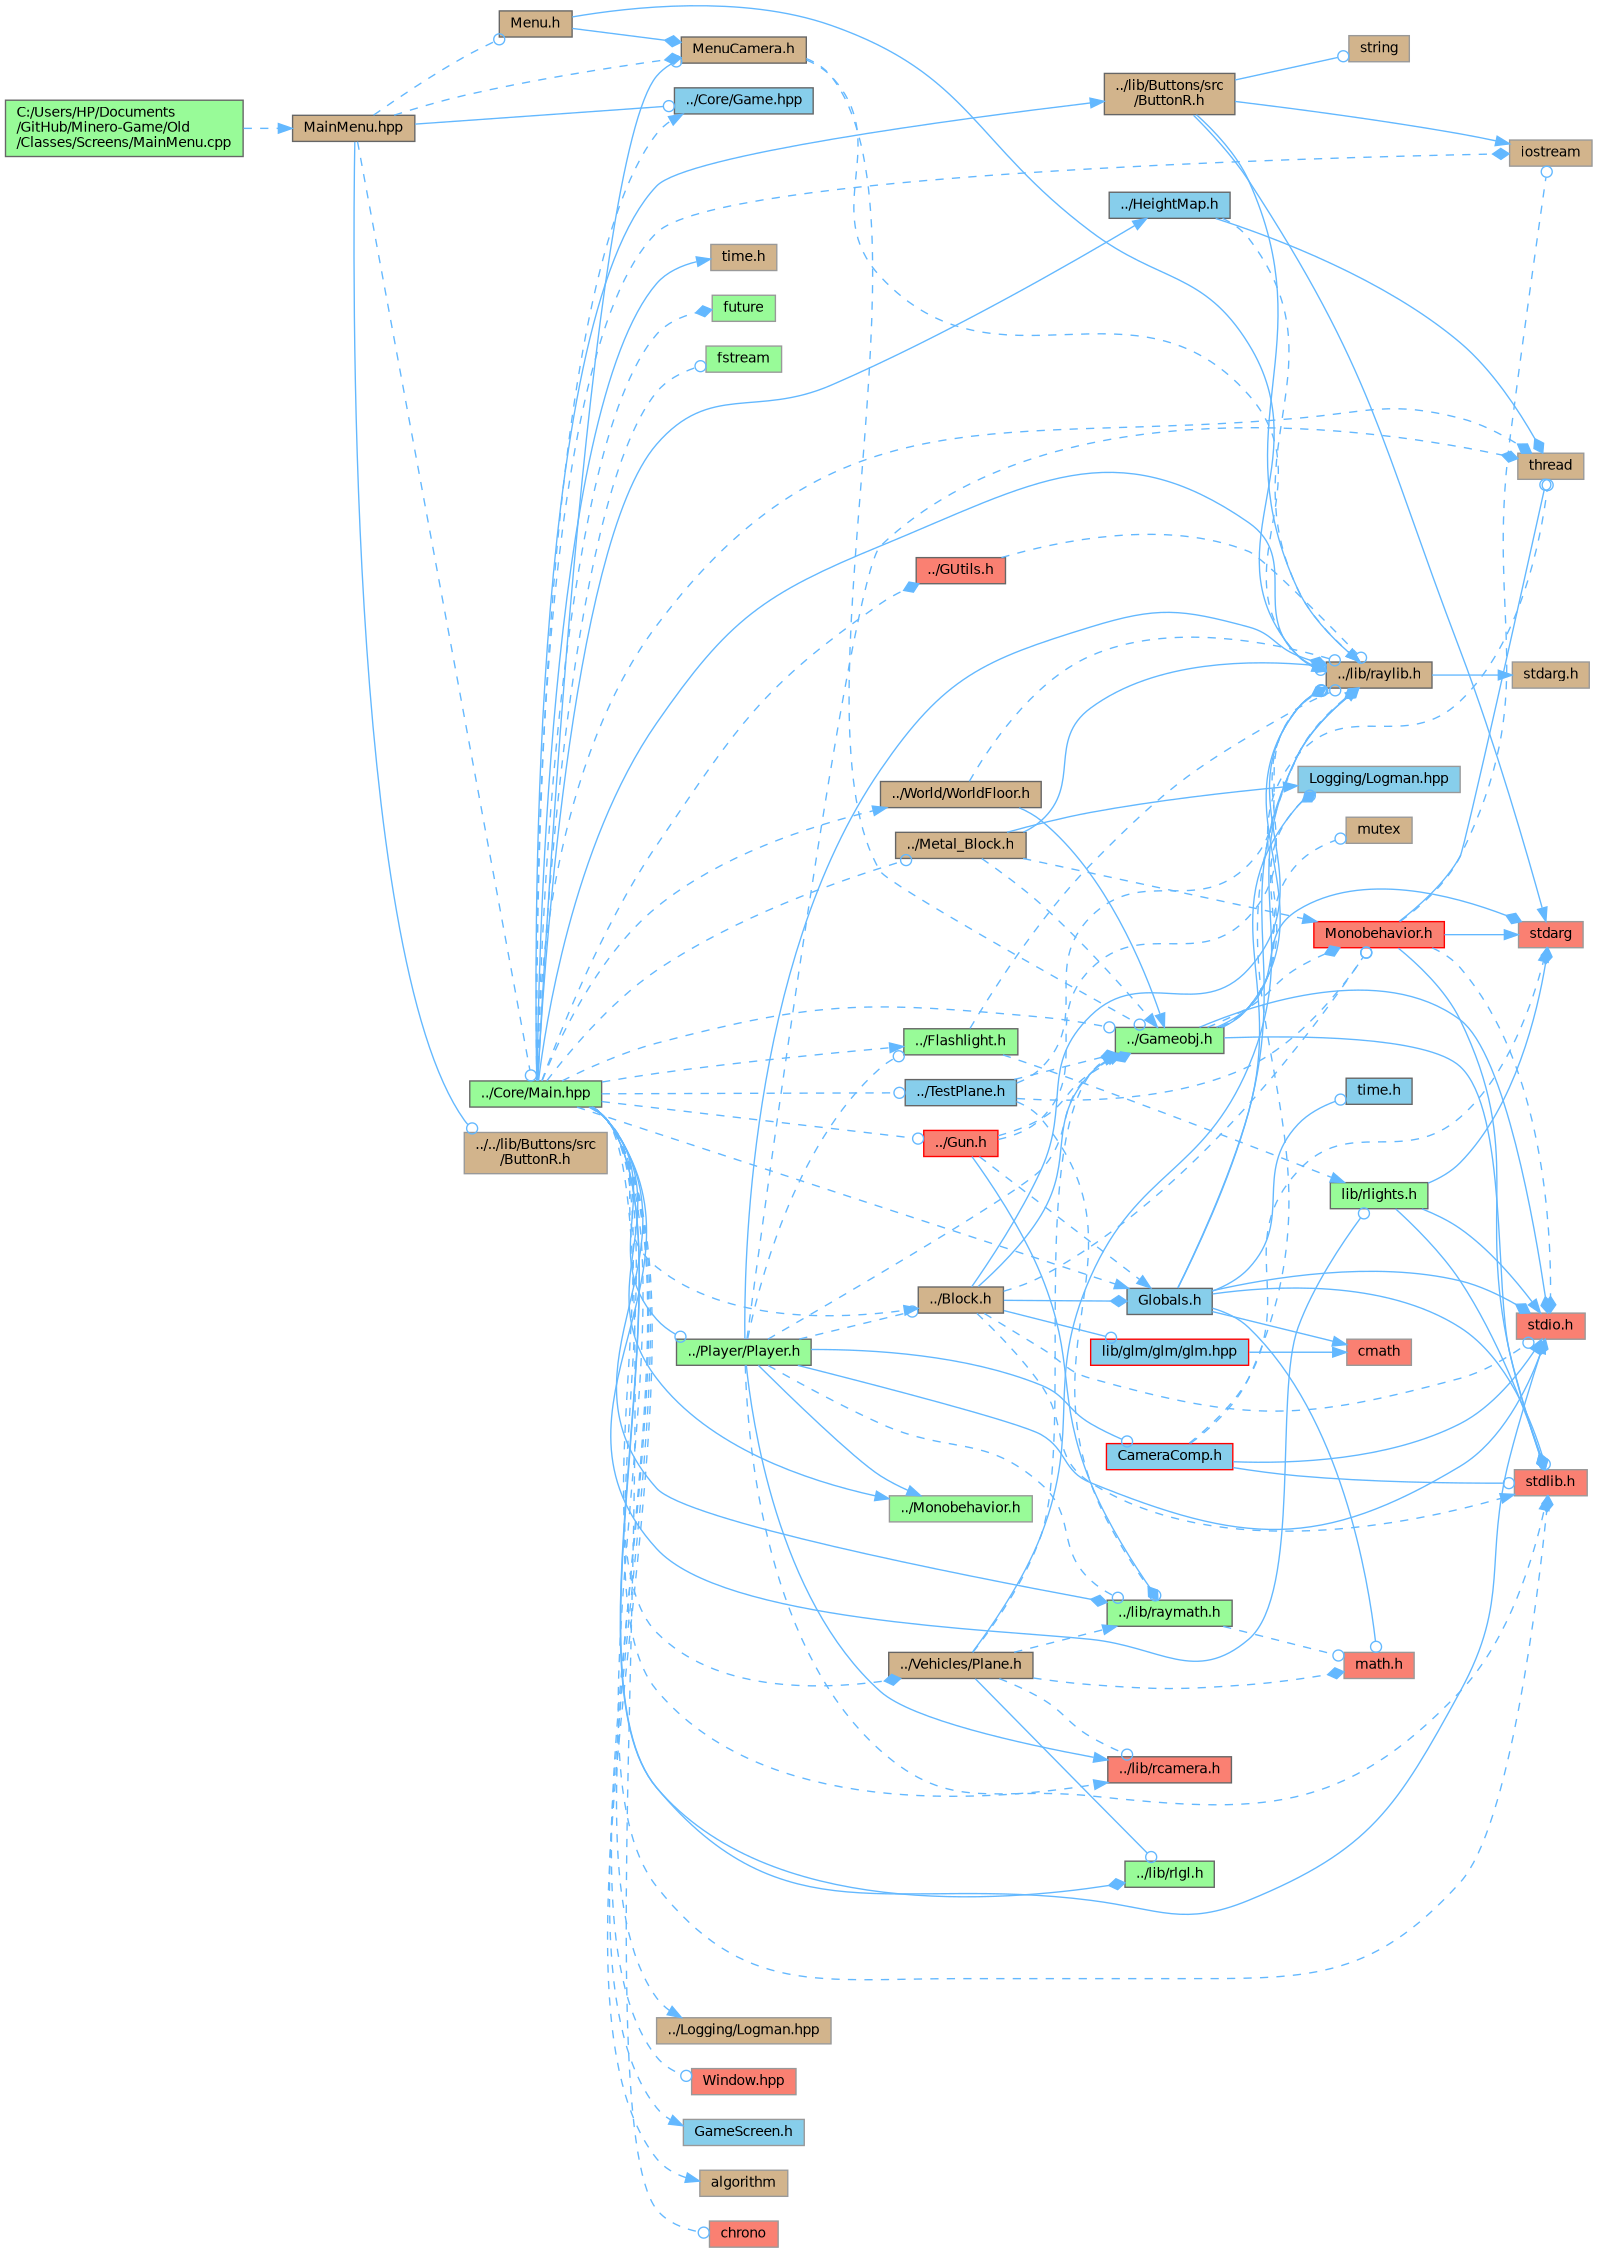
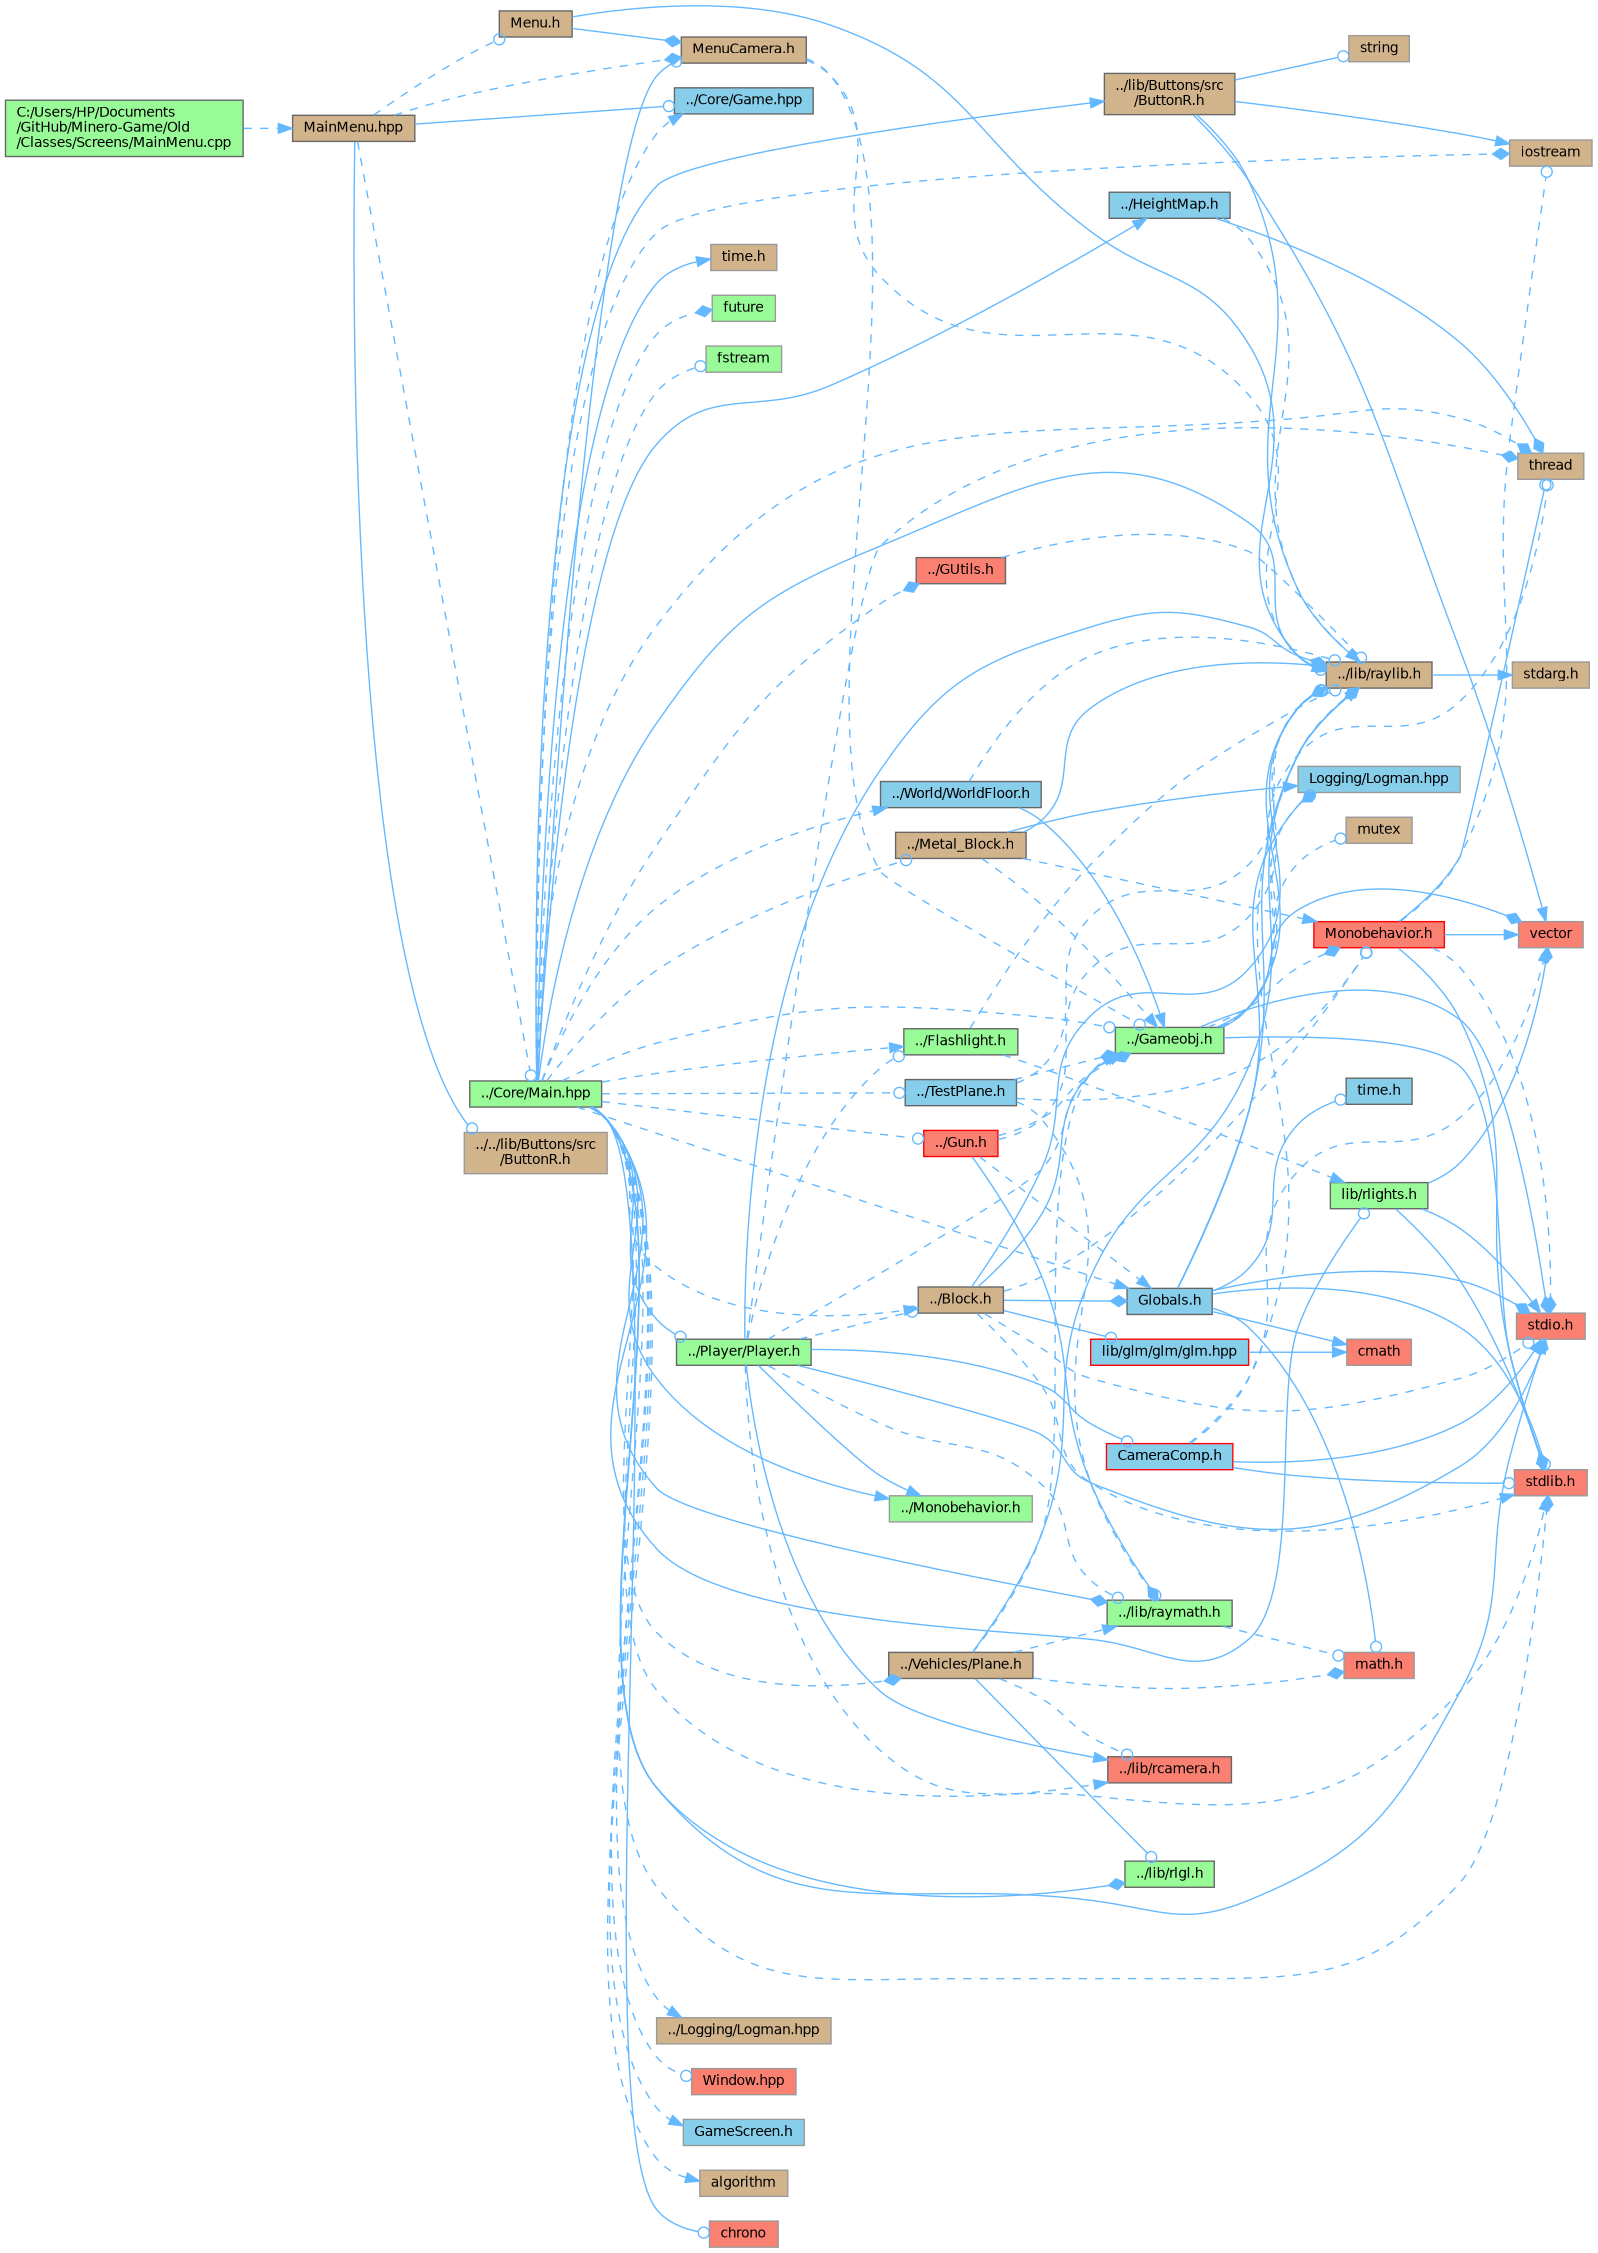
node "../World/WorldFloor.h": fillcolor tan -> skyblue
node "stdarg": label "stdarg" -> "vector"
edge "../Core/Main.hpp" -> "chrono": style dashed -> solid
